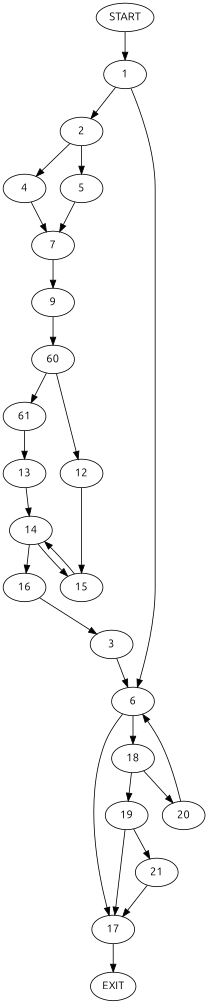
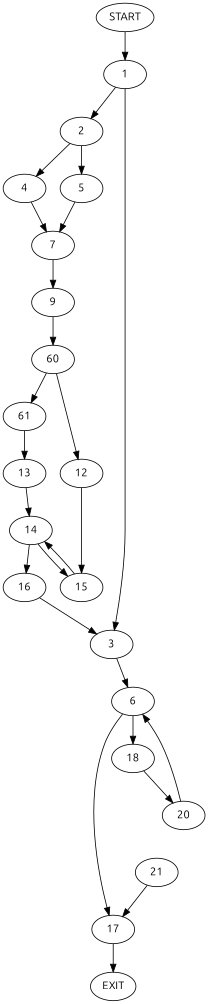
edge "1" -> "6": now "1" -> "3"
node "19": removed
